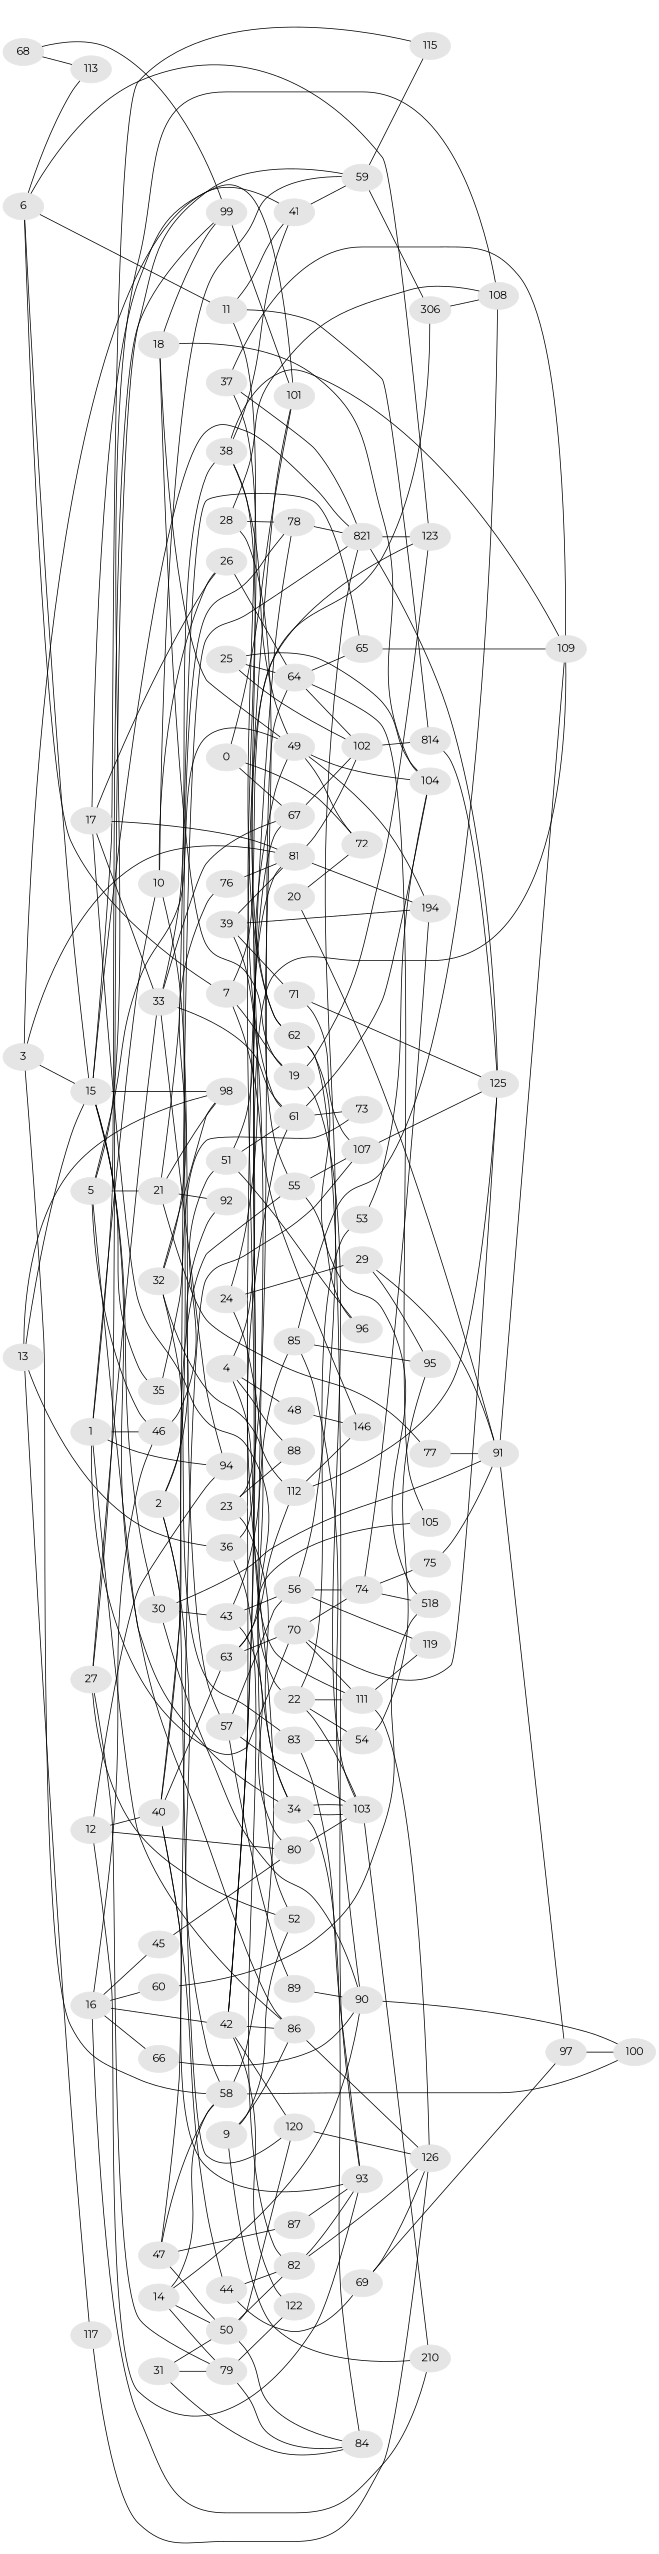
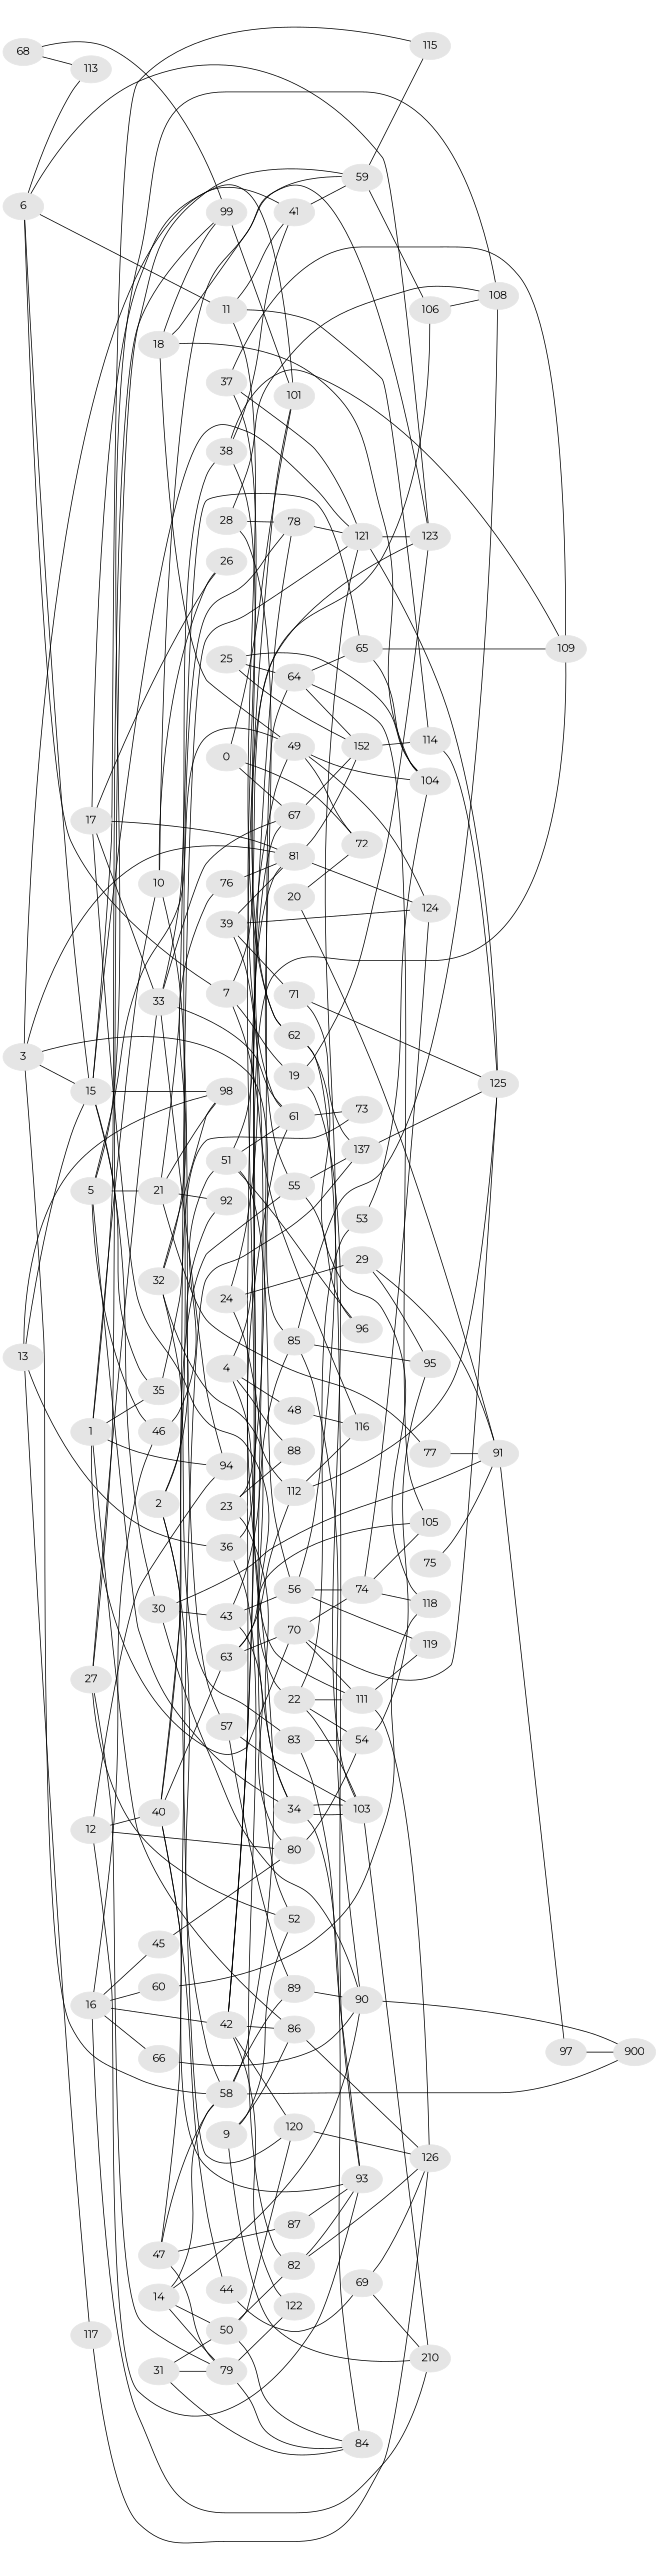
node "306": label "306" -> "106"
node "821": label "821" -> "121"
edge "38" -- "49": removed
edge "26" -- "64": removed
edge "18" -- "19": now "18" -- "123"
node "814": label "814" -> "114"
node "102": label "102" -> "152"
node "194": label "194" -> "124"
edge "104" -- "61": now "104" -- "65"
edge "109" -- "91": removed
edge "3" -- "85": added
node "107": label "107" -> "137"
node "146": label "146" -> "116"
edge "1" -- "46": now "1" -- "35"
edge "75" -- "74": now "105" -- "74"
node "518": label "518" -> "118"
edge "56" -- "57": now "56" -- "51"
edge "15" -- "86": removed
edge "103" -- "80": now "54" -- "80"
edge "89" -- "58": added
node "100": label "100" -> "900"
edge "97" -- "69": now "210" -- "69"
edge "82" -- "44": removed
edge "47" -- "50": now "47" -- "79"
